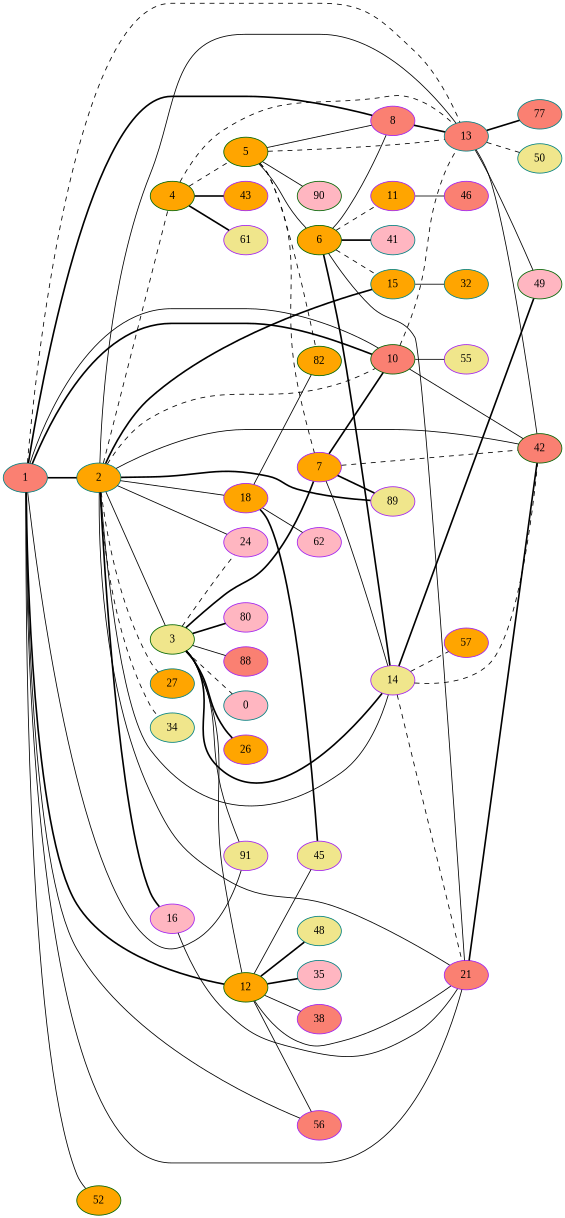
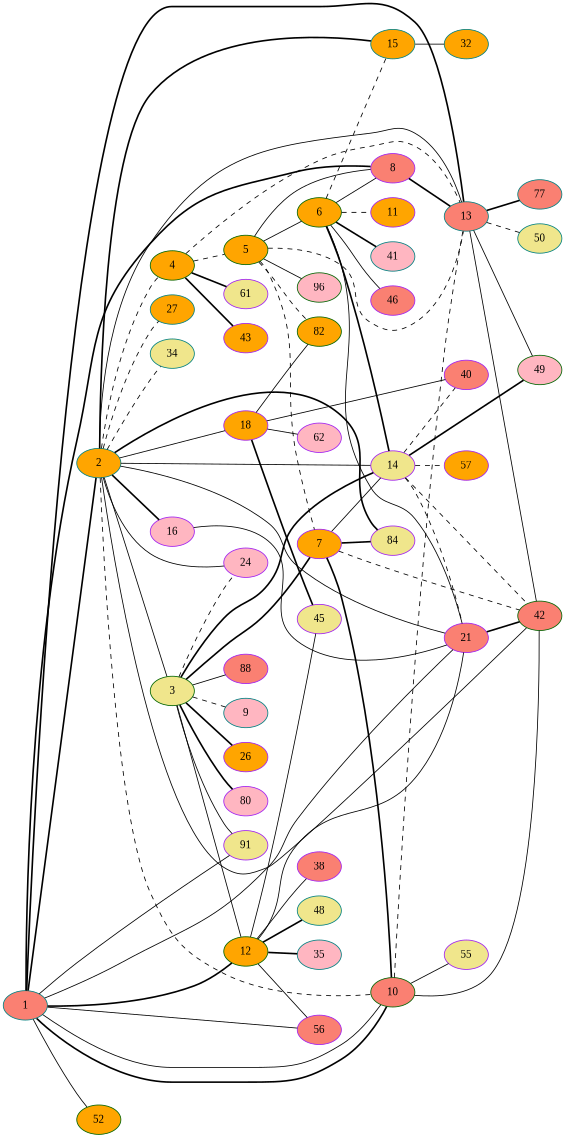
edge "13" -- "1": style dashed -> bold
node "90": label "90" -> "96"
edge "11" -- "46": now "6" -- "46"
node "40": added
node "89": label "89" -> "84"
node "0": label "0" -> "9"
